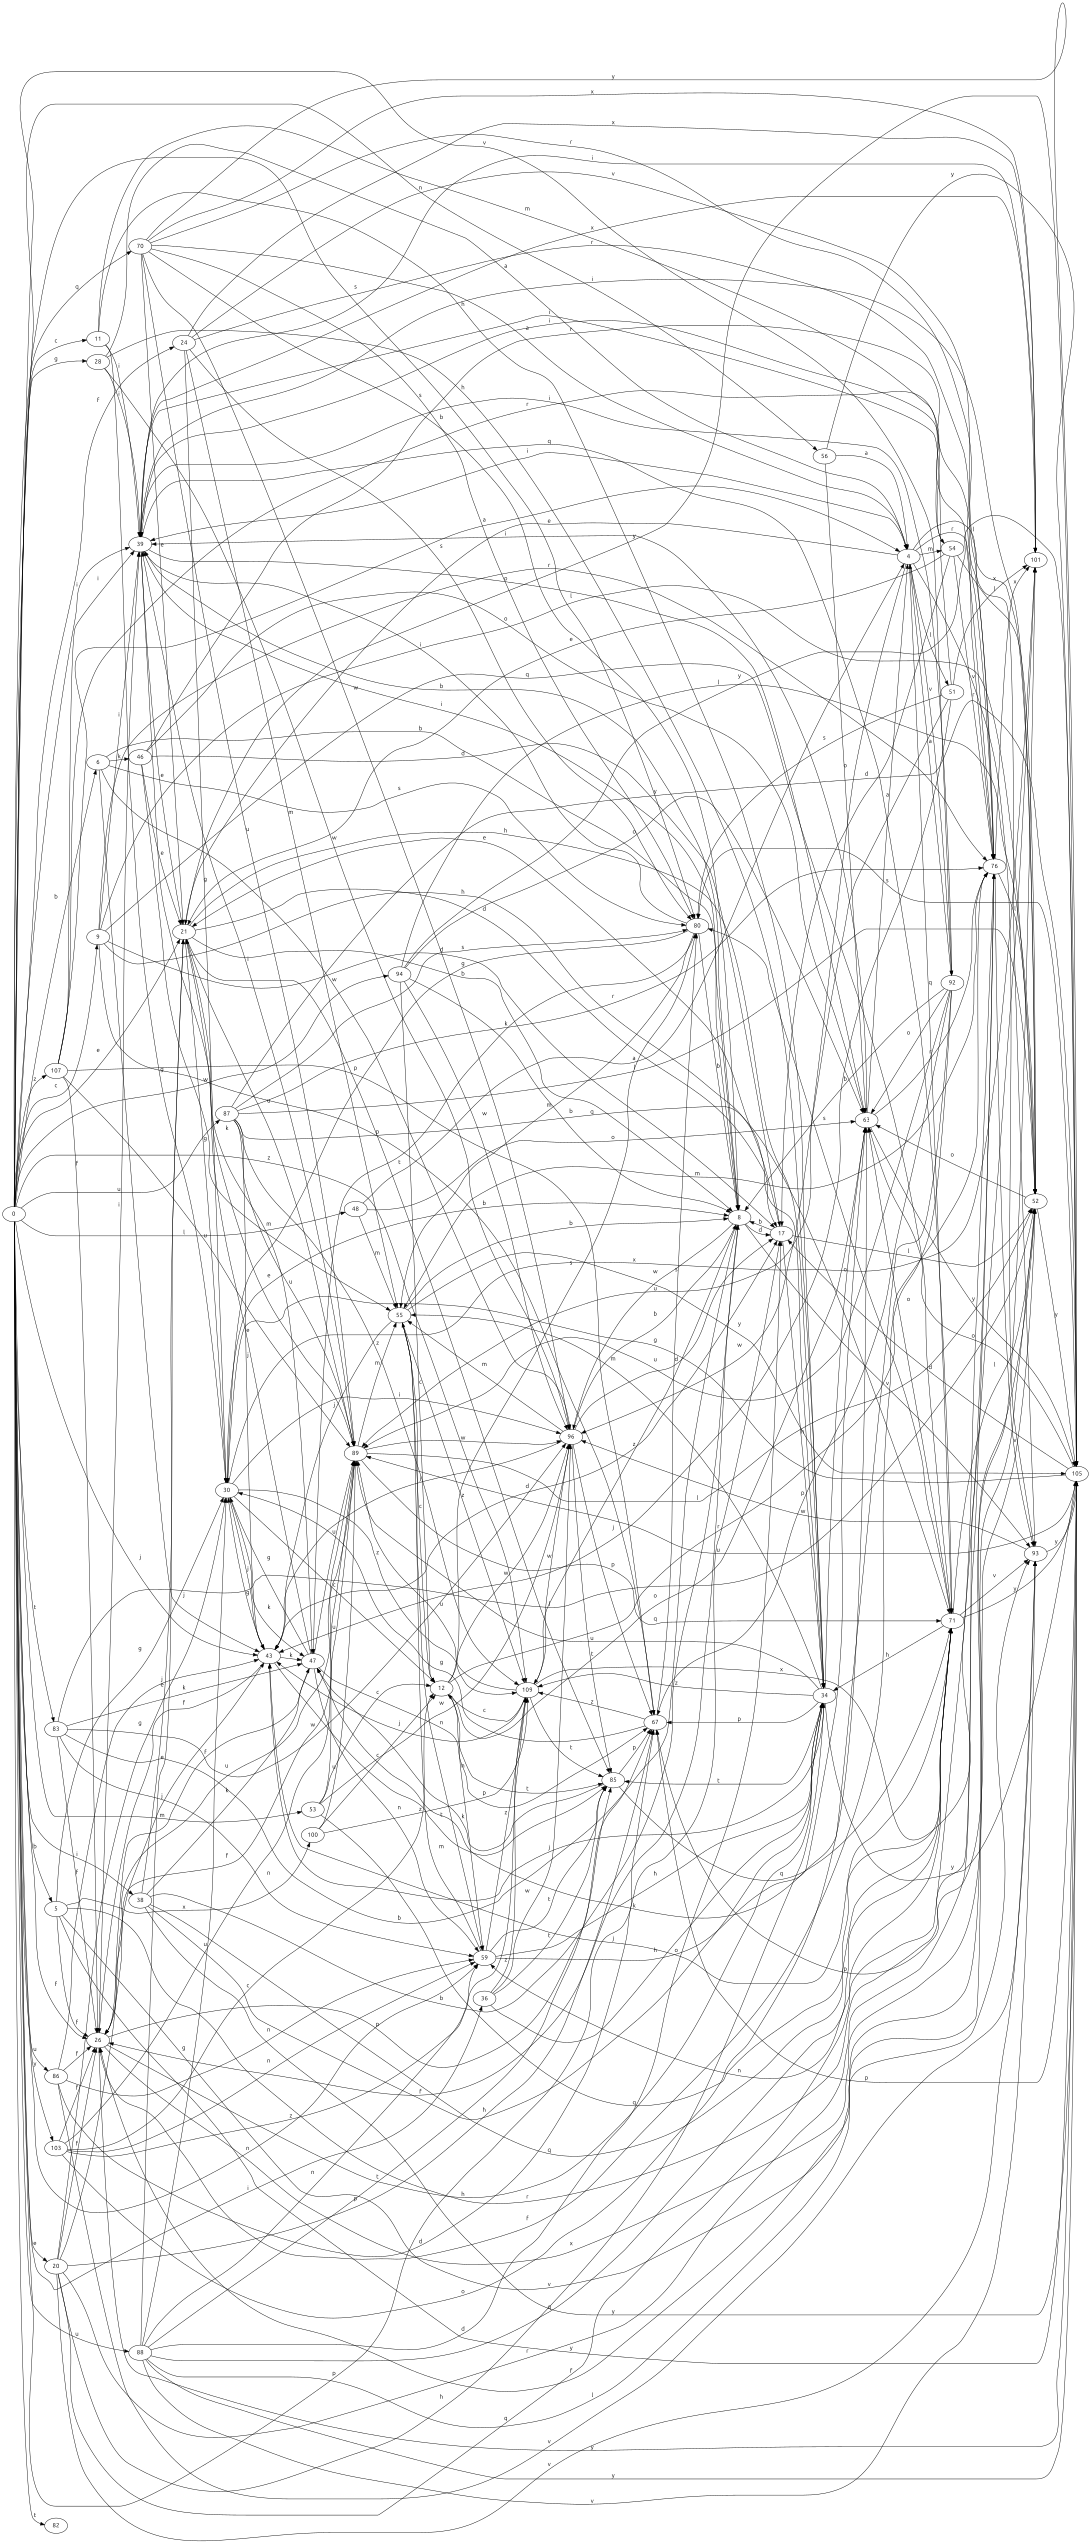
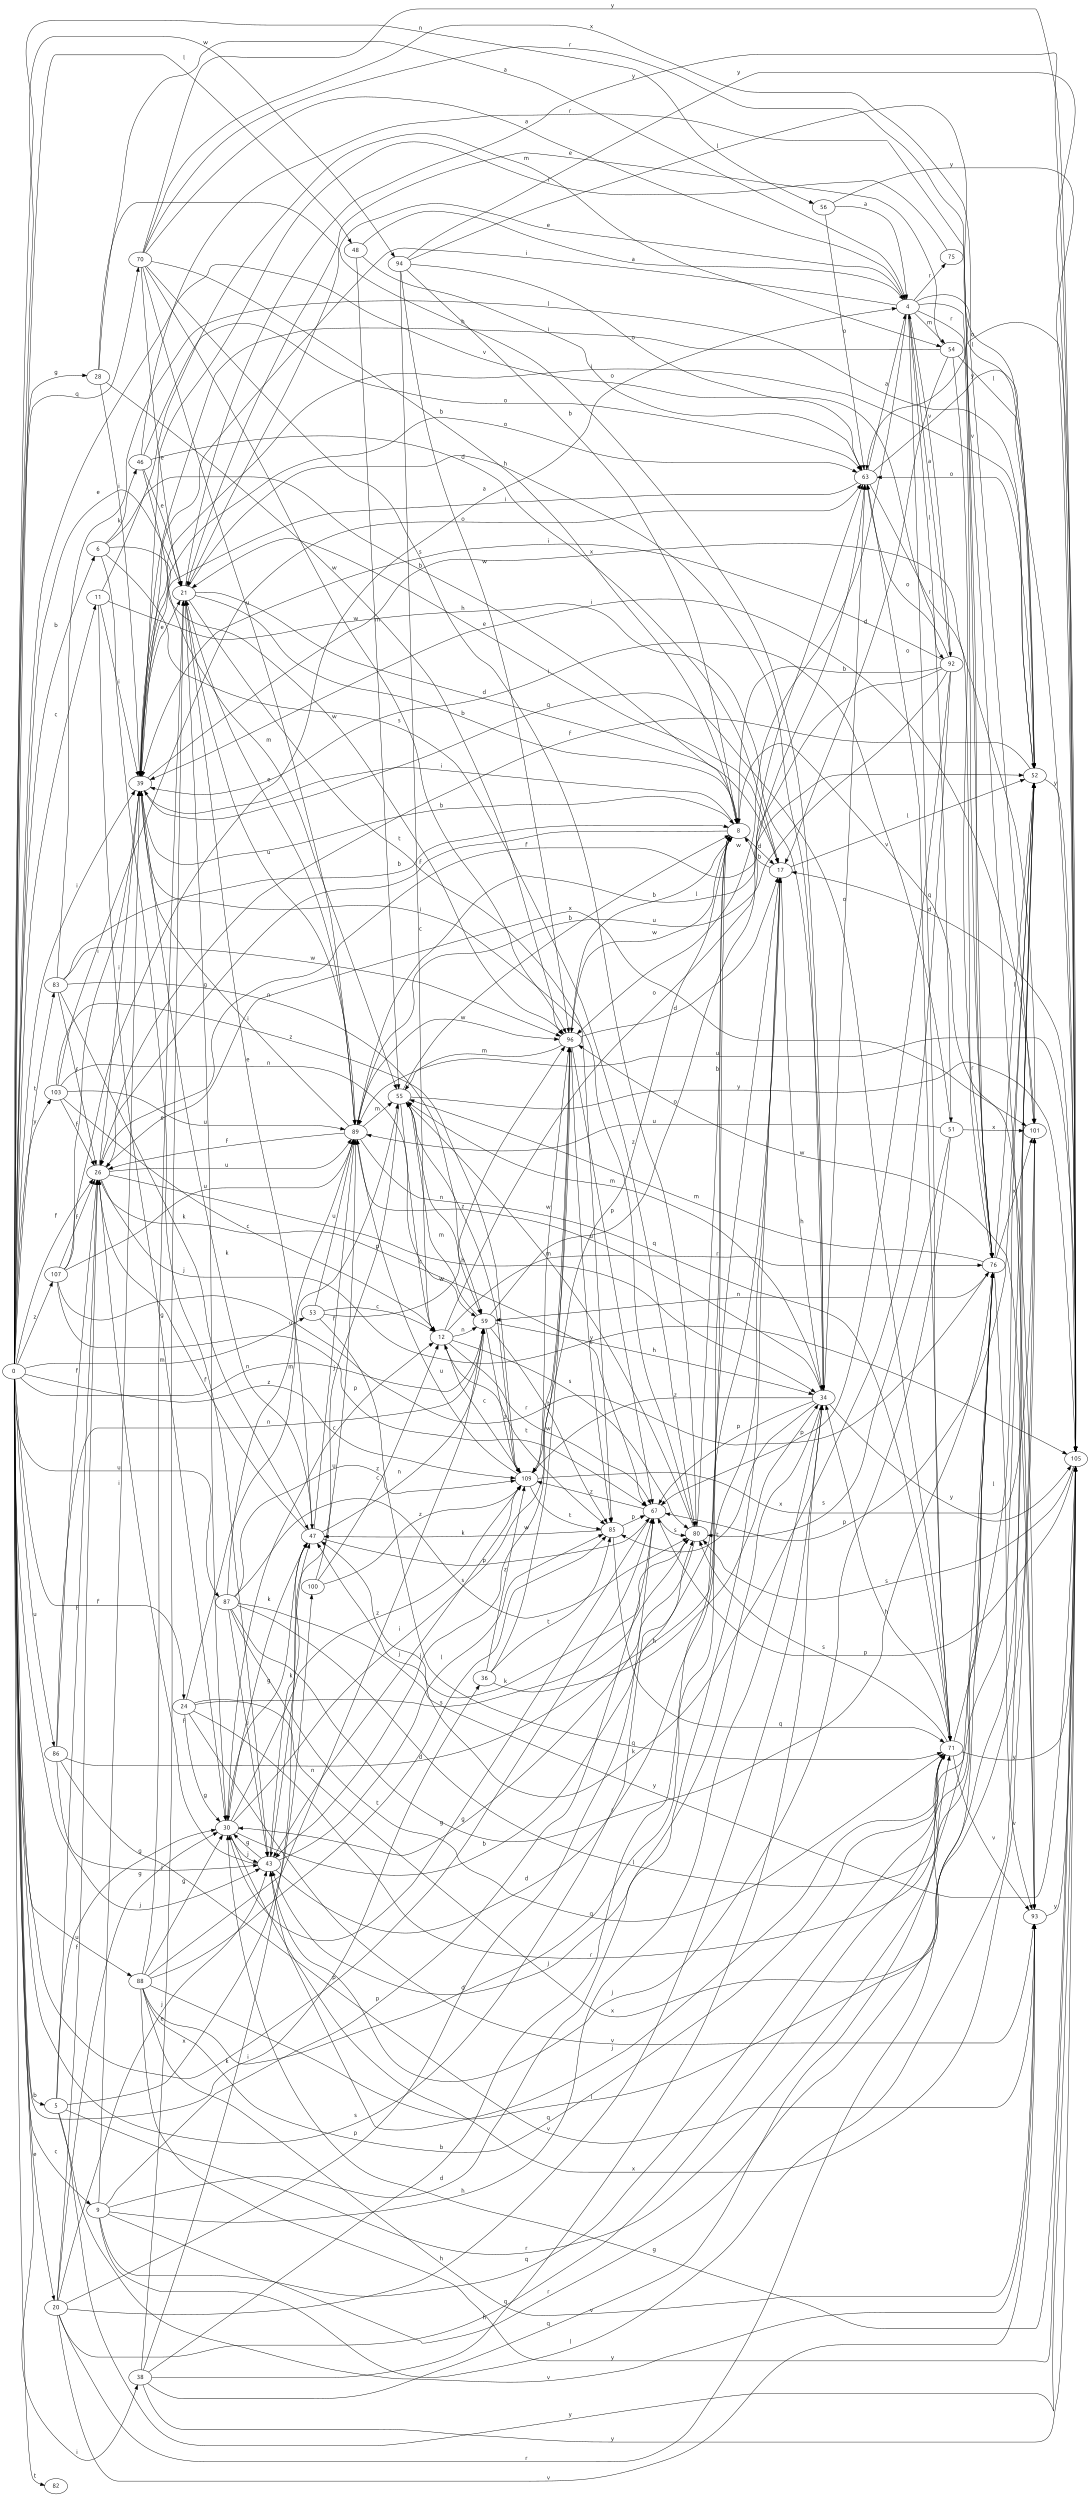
node "75": added
edge "47" -> "89": label "u" -> "f"
edge "12" -> "96": now "12" -> "67"
edge "43" -> "85": label "t" -> "l"
